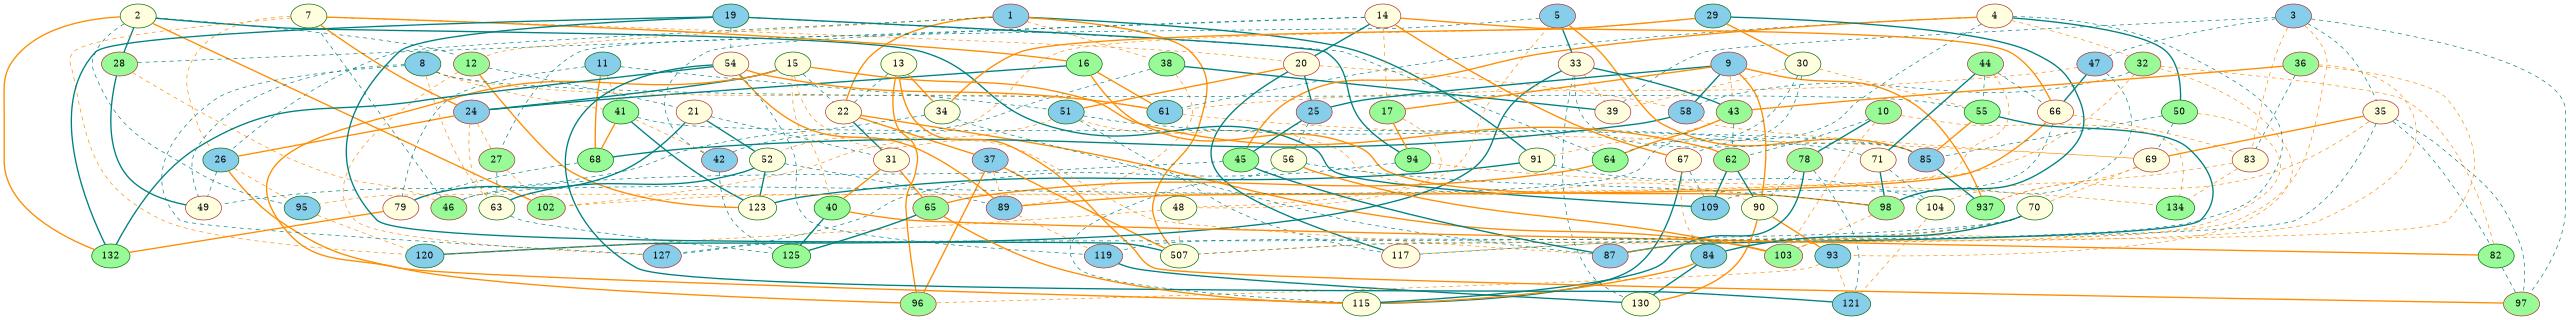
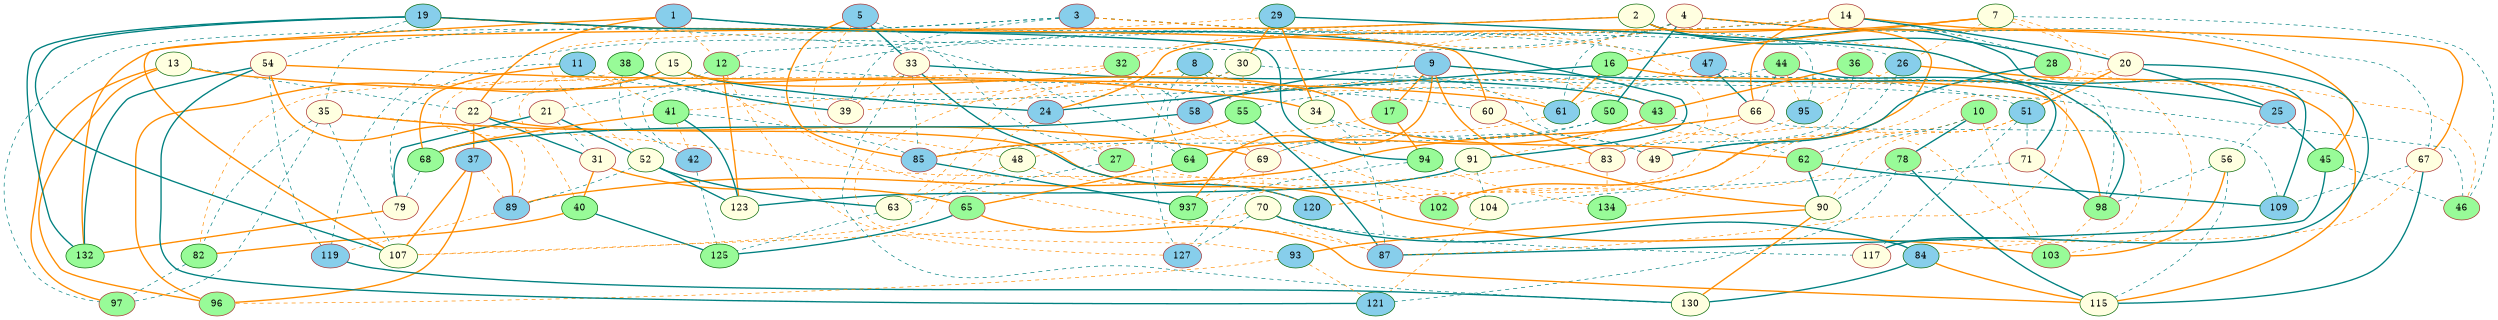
node "60": added
edge "24" -- "26": removed
node "507": label "507" -> "107"
